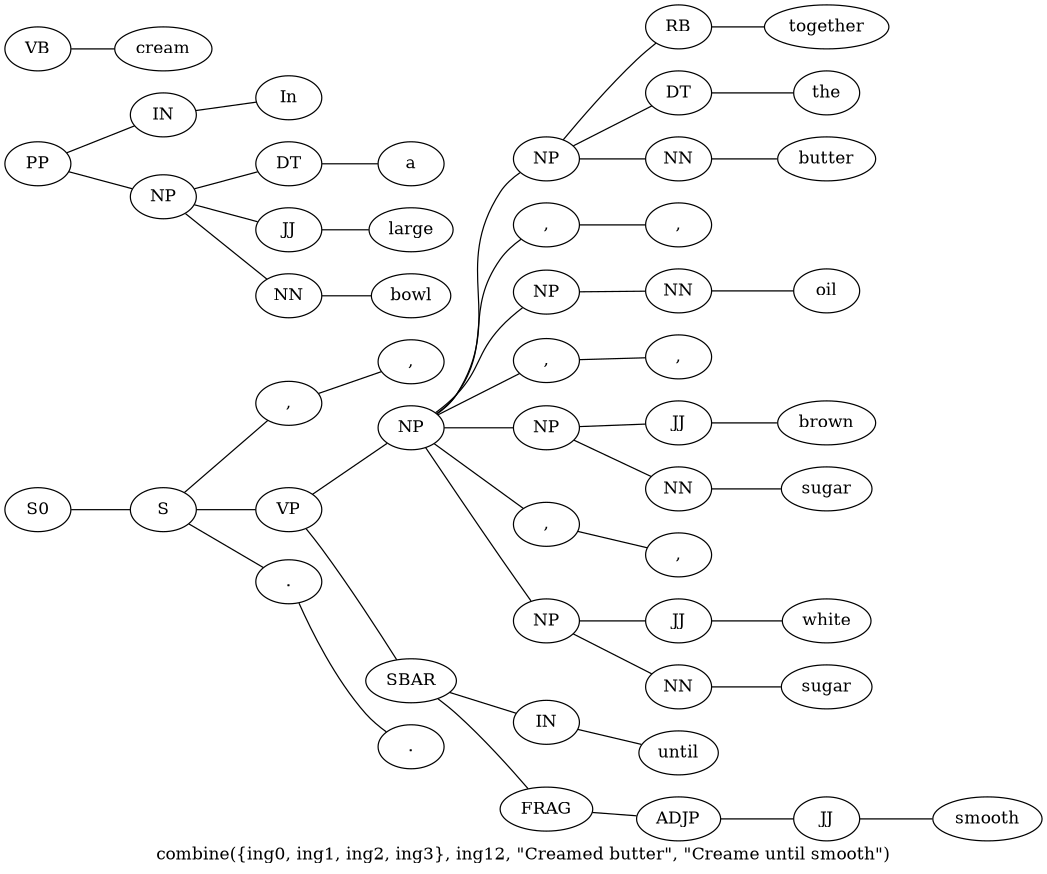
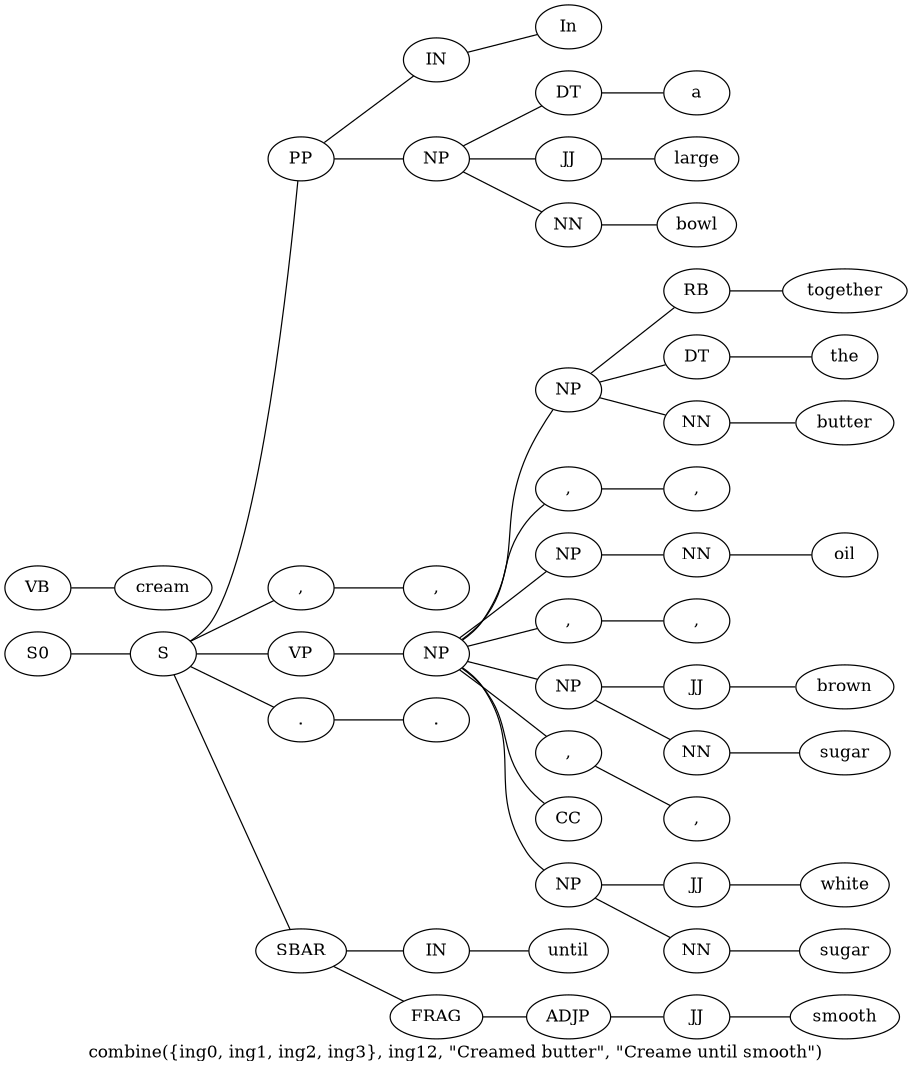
edge "PP" -- "S": added
edge "VP" -- "SBAR": now "S" -- "SBAR"
node "CC": added
